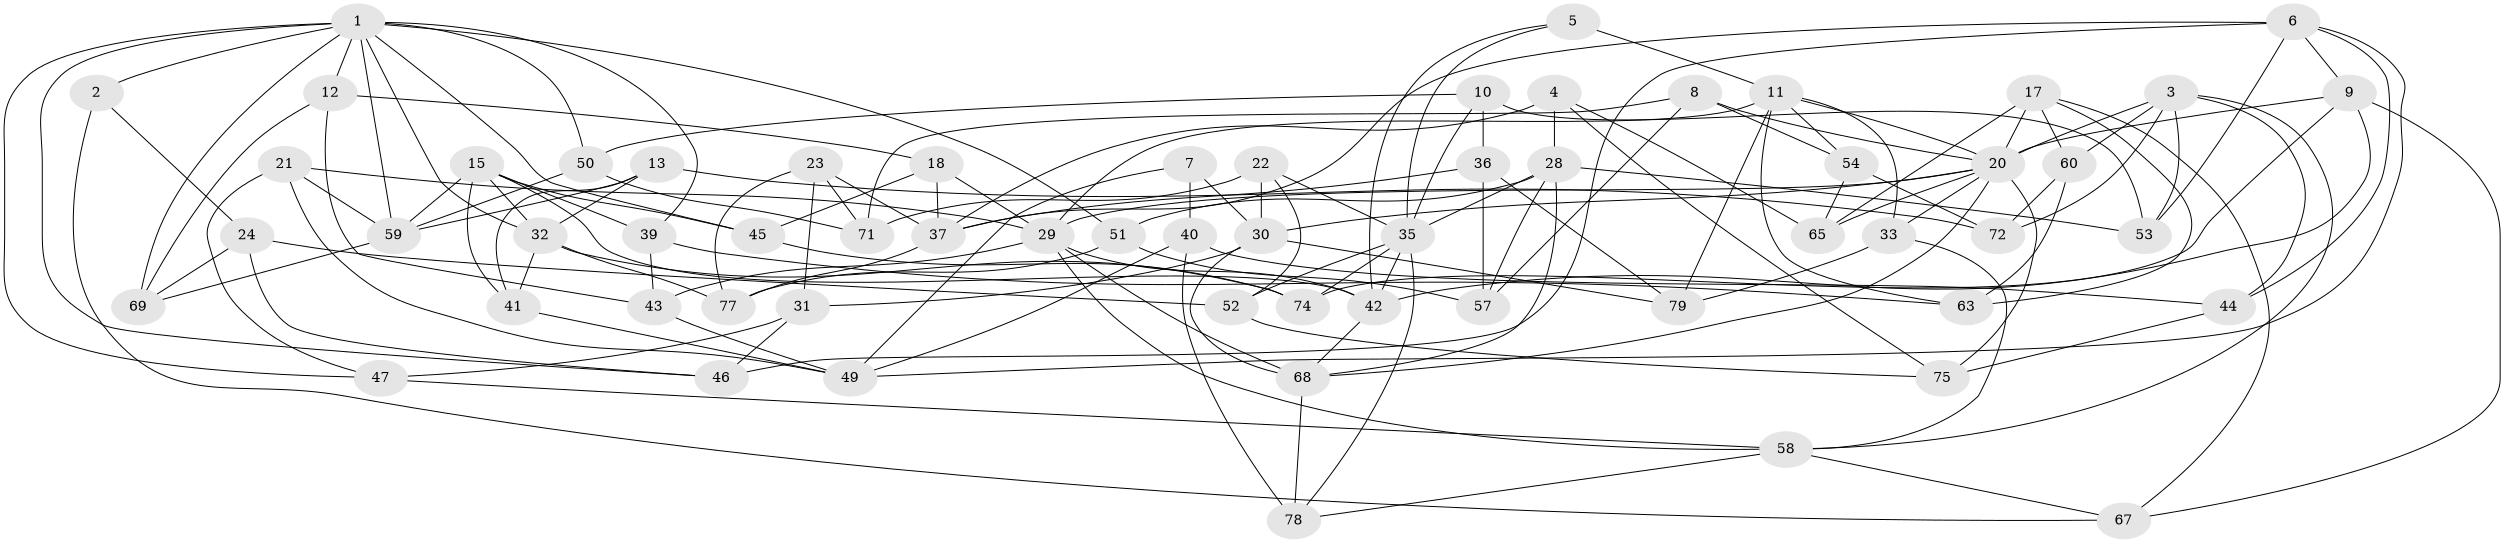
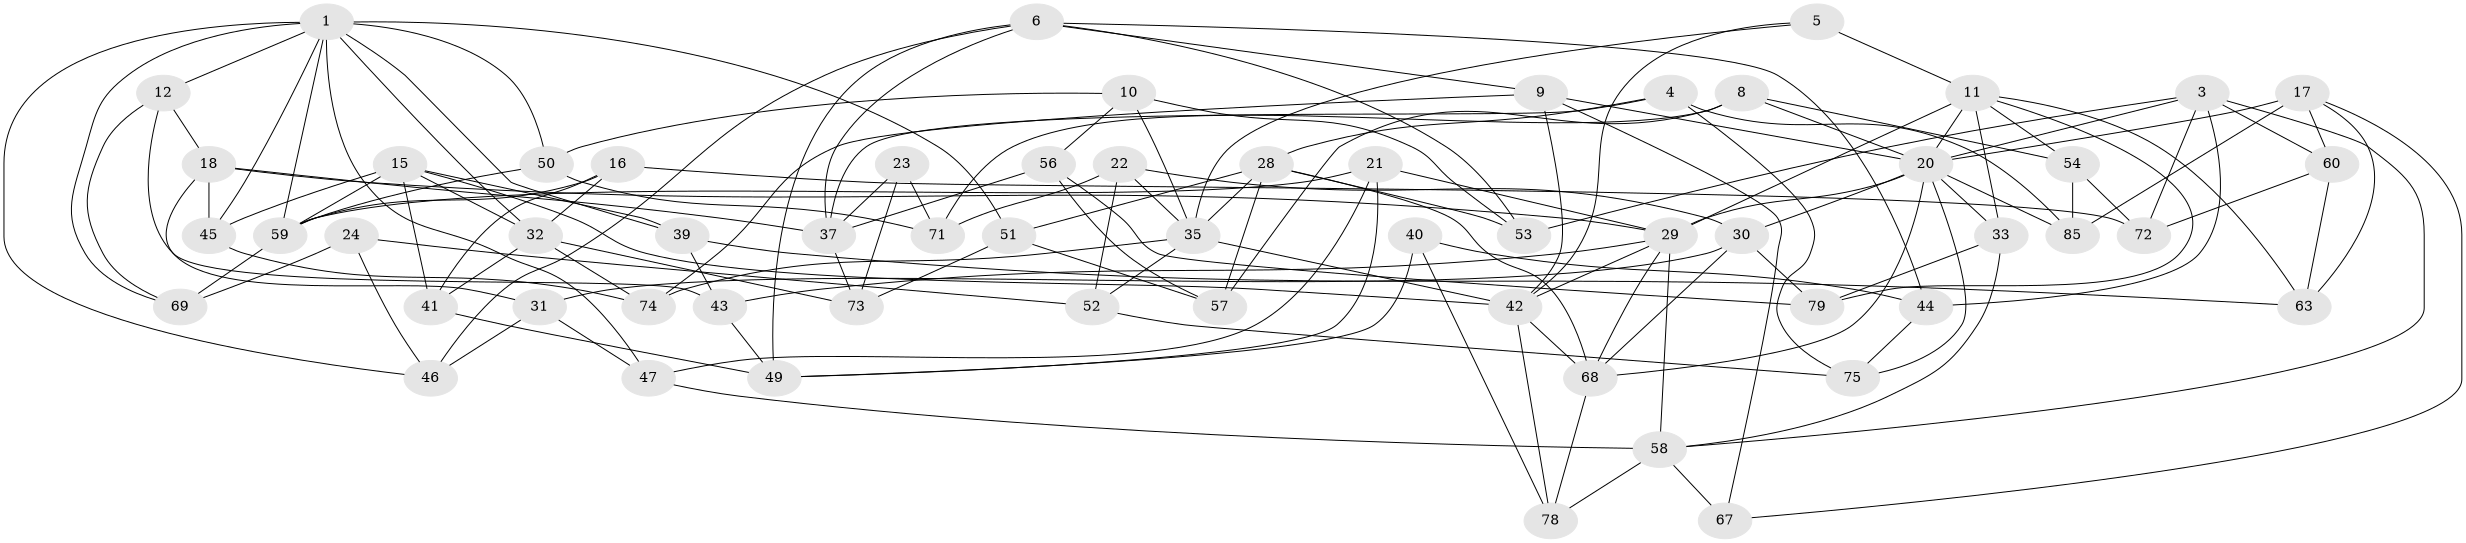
node "2": removed
node "13": label "13" -> "16"
node "7": removed
node "36": label "36" -> "56"
edge "23" -- "31": now "18" -- "31"
node "65": label "65" -> "85"
node "77": label "77" -> "73"
edge "35" -- "78": now "42" -- "78"
